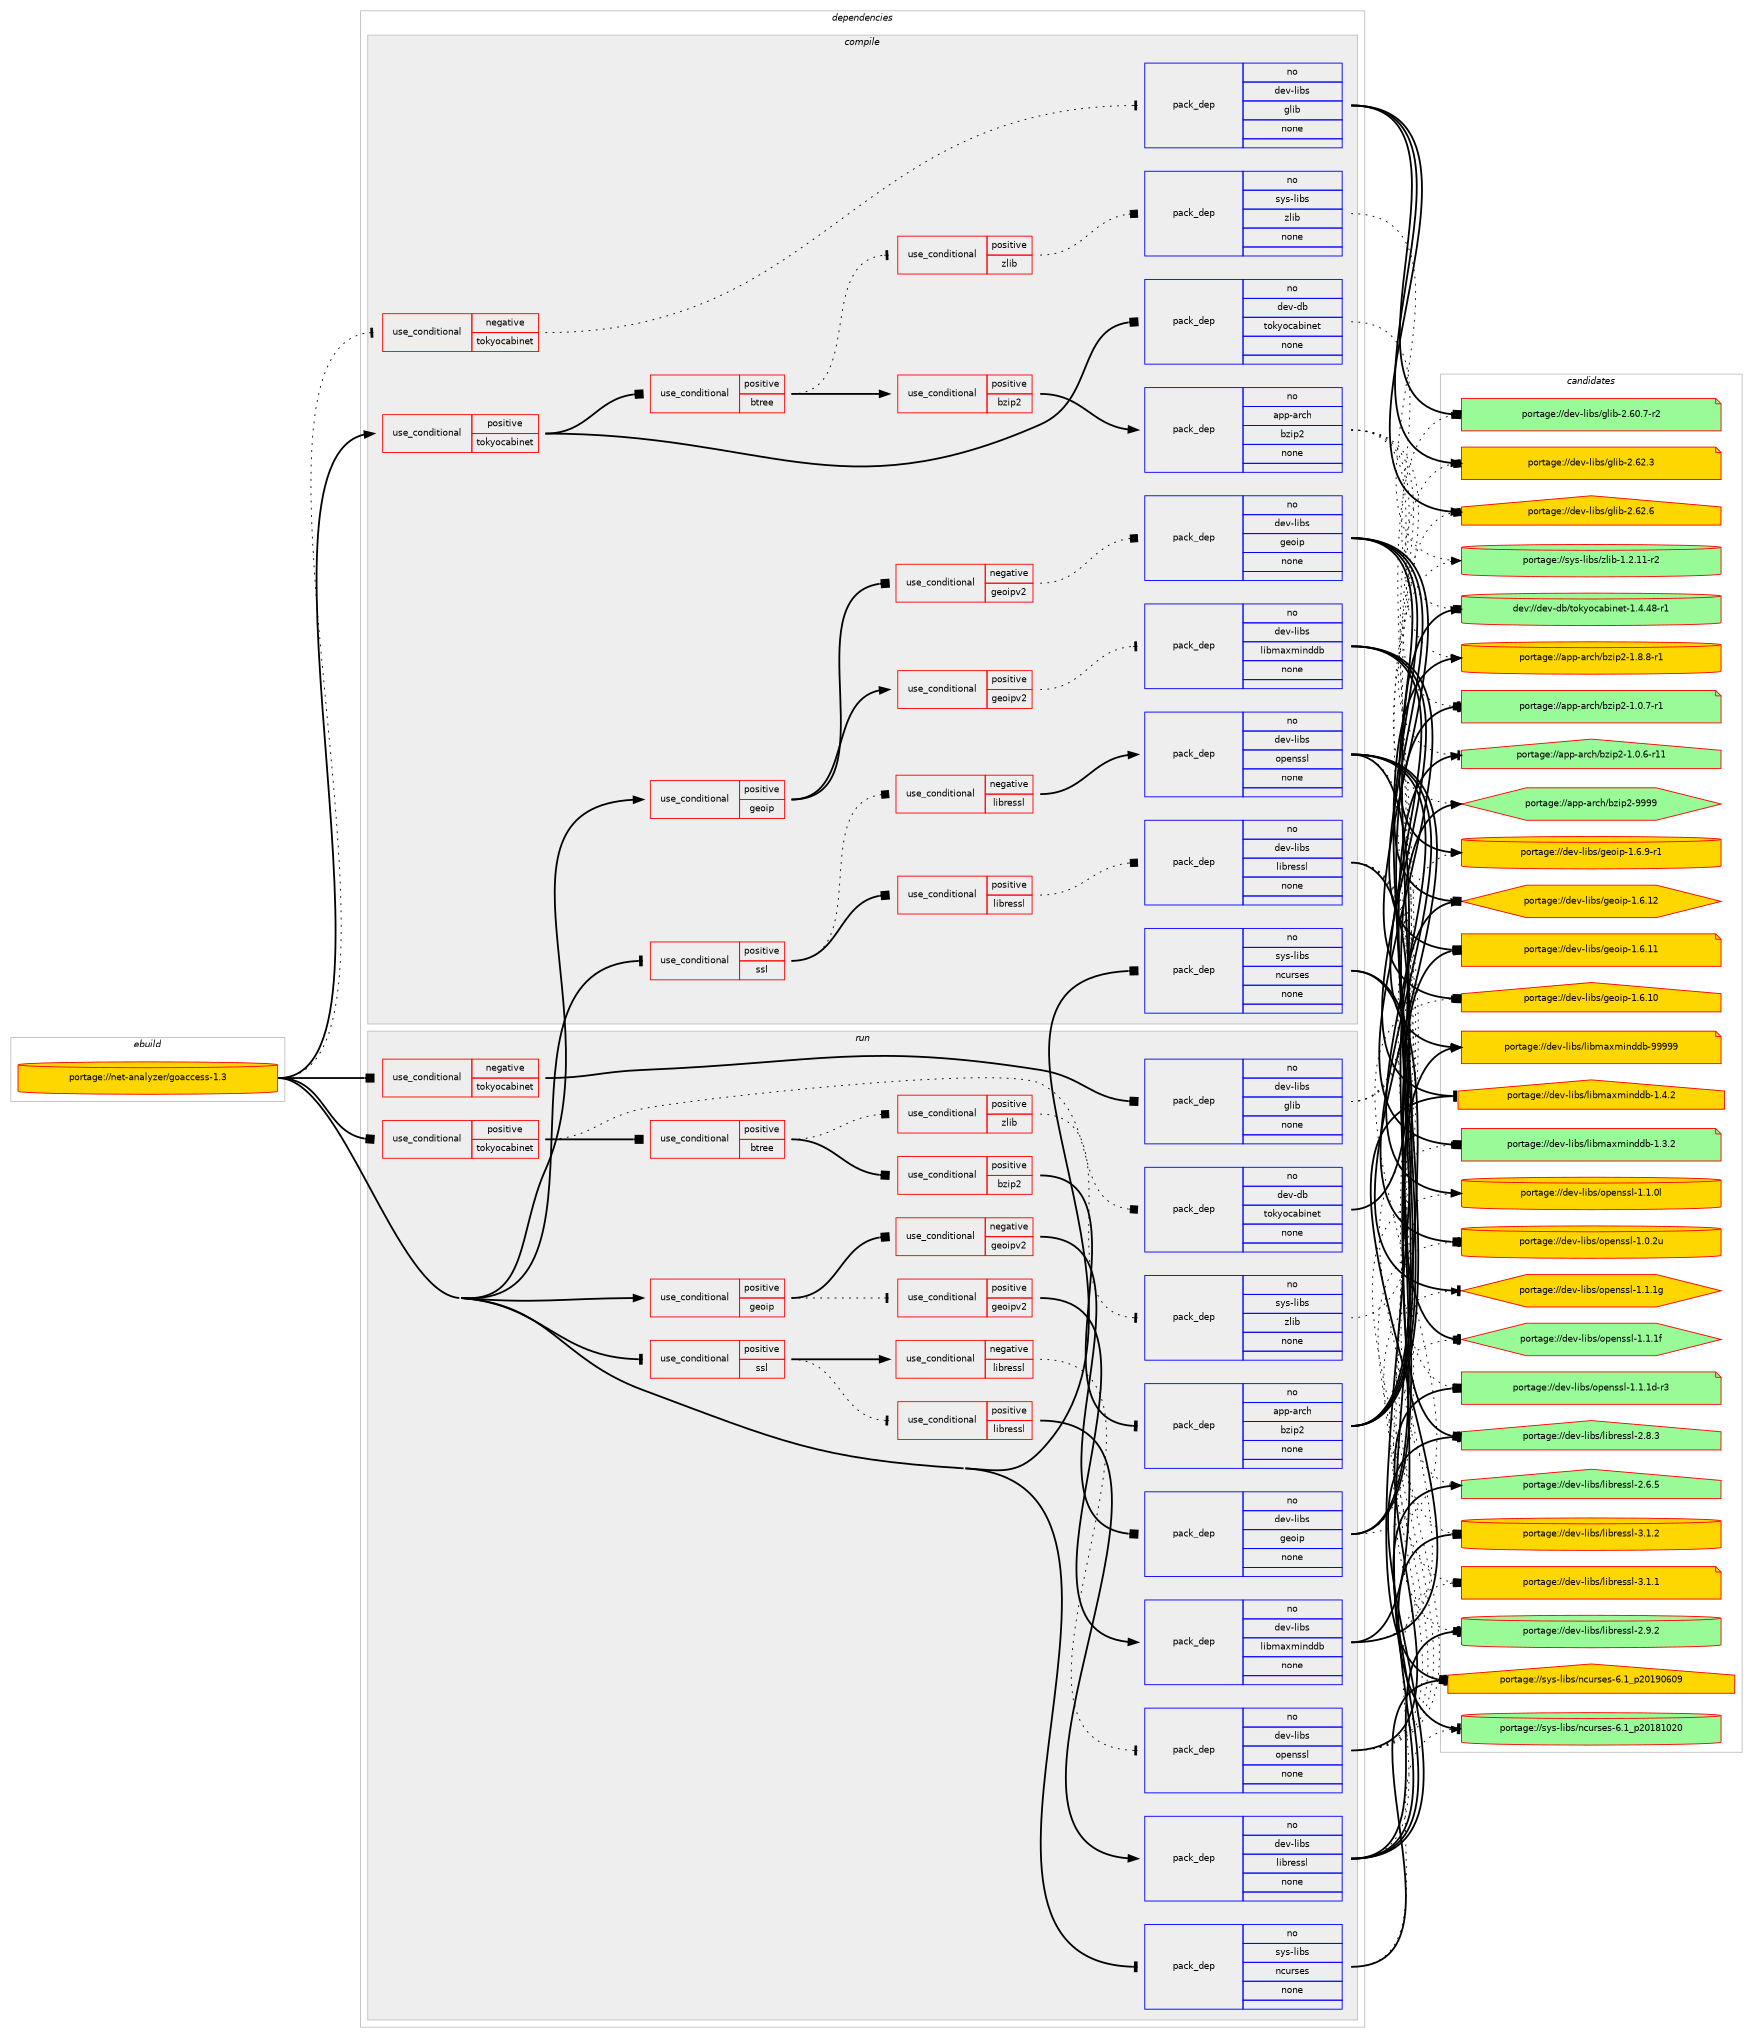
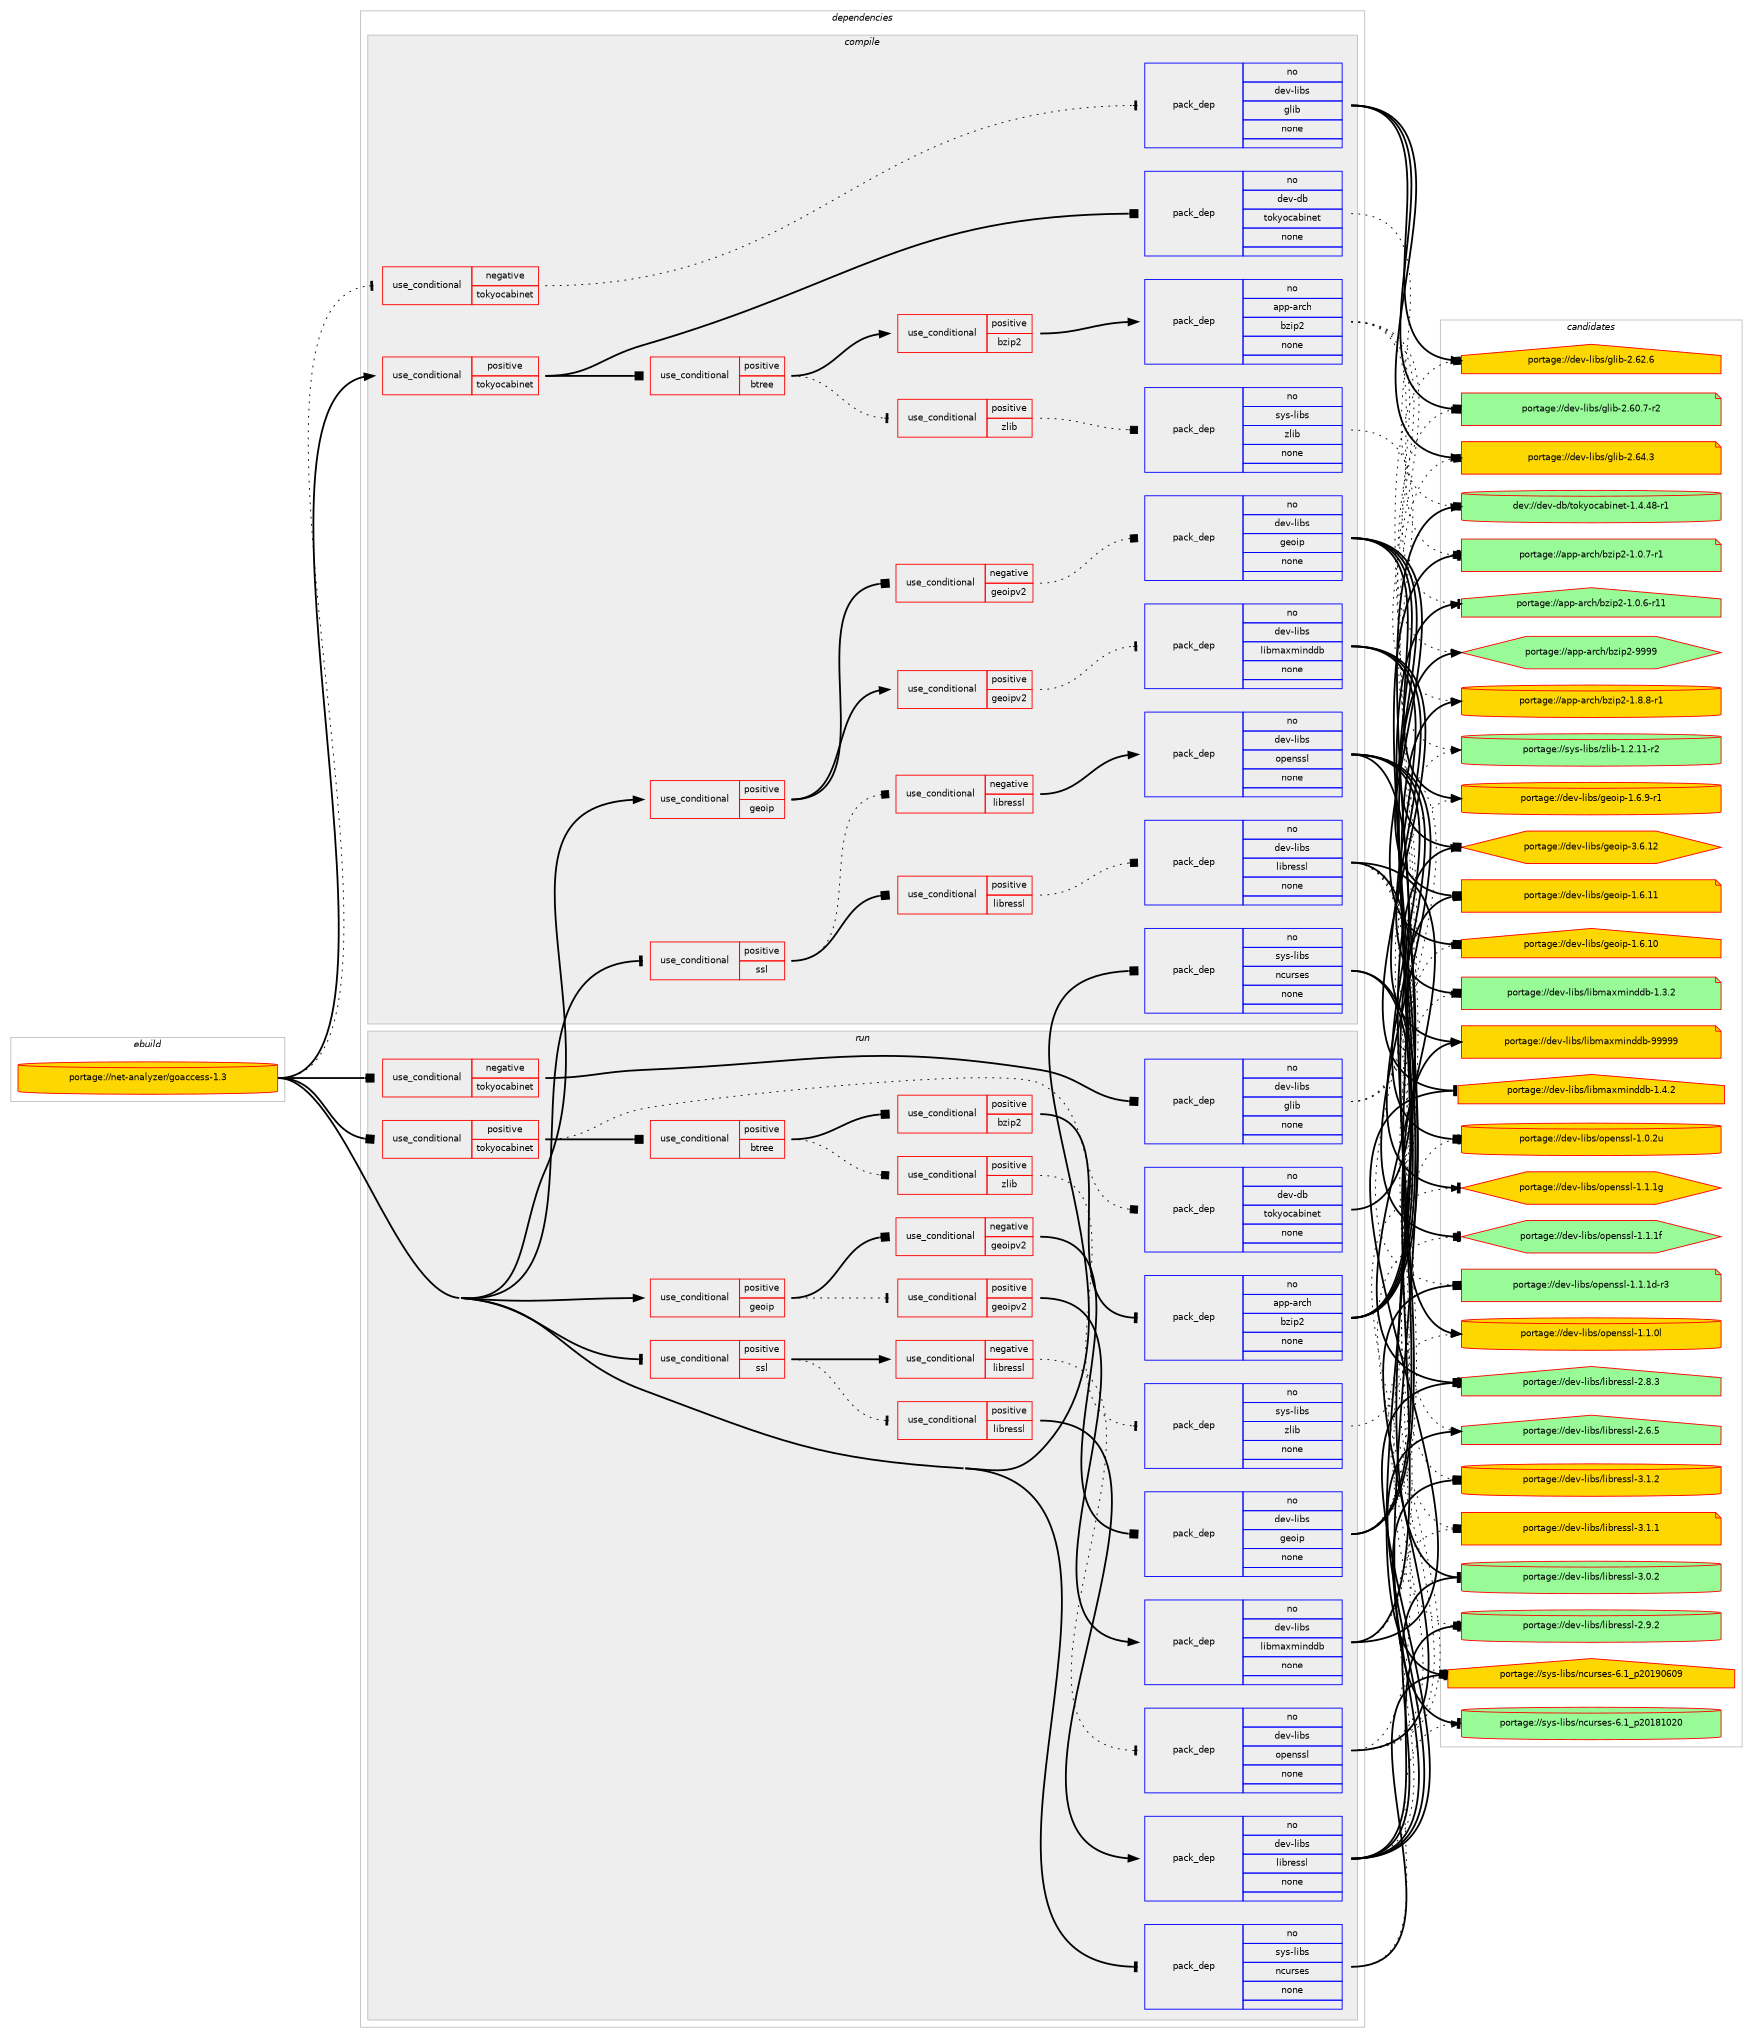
node "portage://dev-libs/glib-2.62.3": label "portage://dev-libs/glib-2.62.3" -> "portage://dev-libs/glib-2.64.3"
node "portage://dev-libs/geoip-1.6.12": label "portage://dev-libs/geoip-1.6.12" -> "portage://dev-libs/geoip-3.6.12"
node "portage://dev-libs/libressl-3.0.2": added
